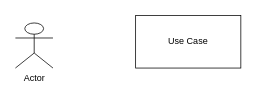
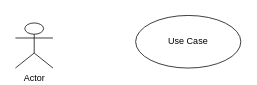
node "Use Case": shape rectangle -> ellipse
